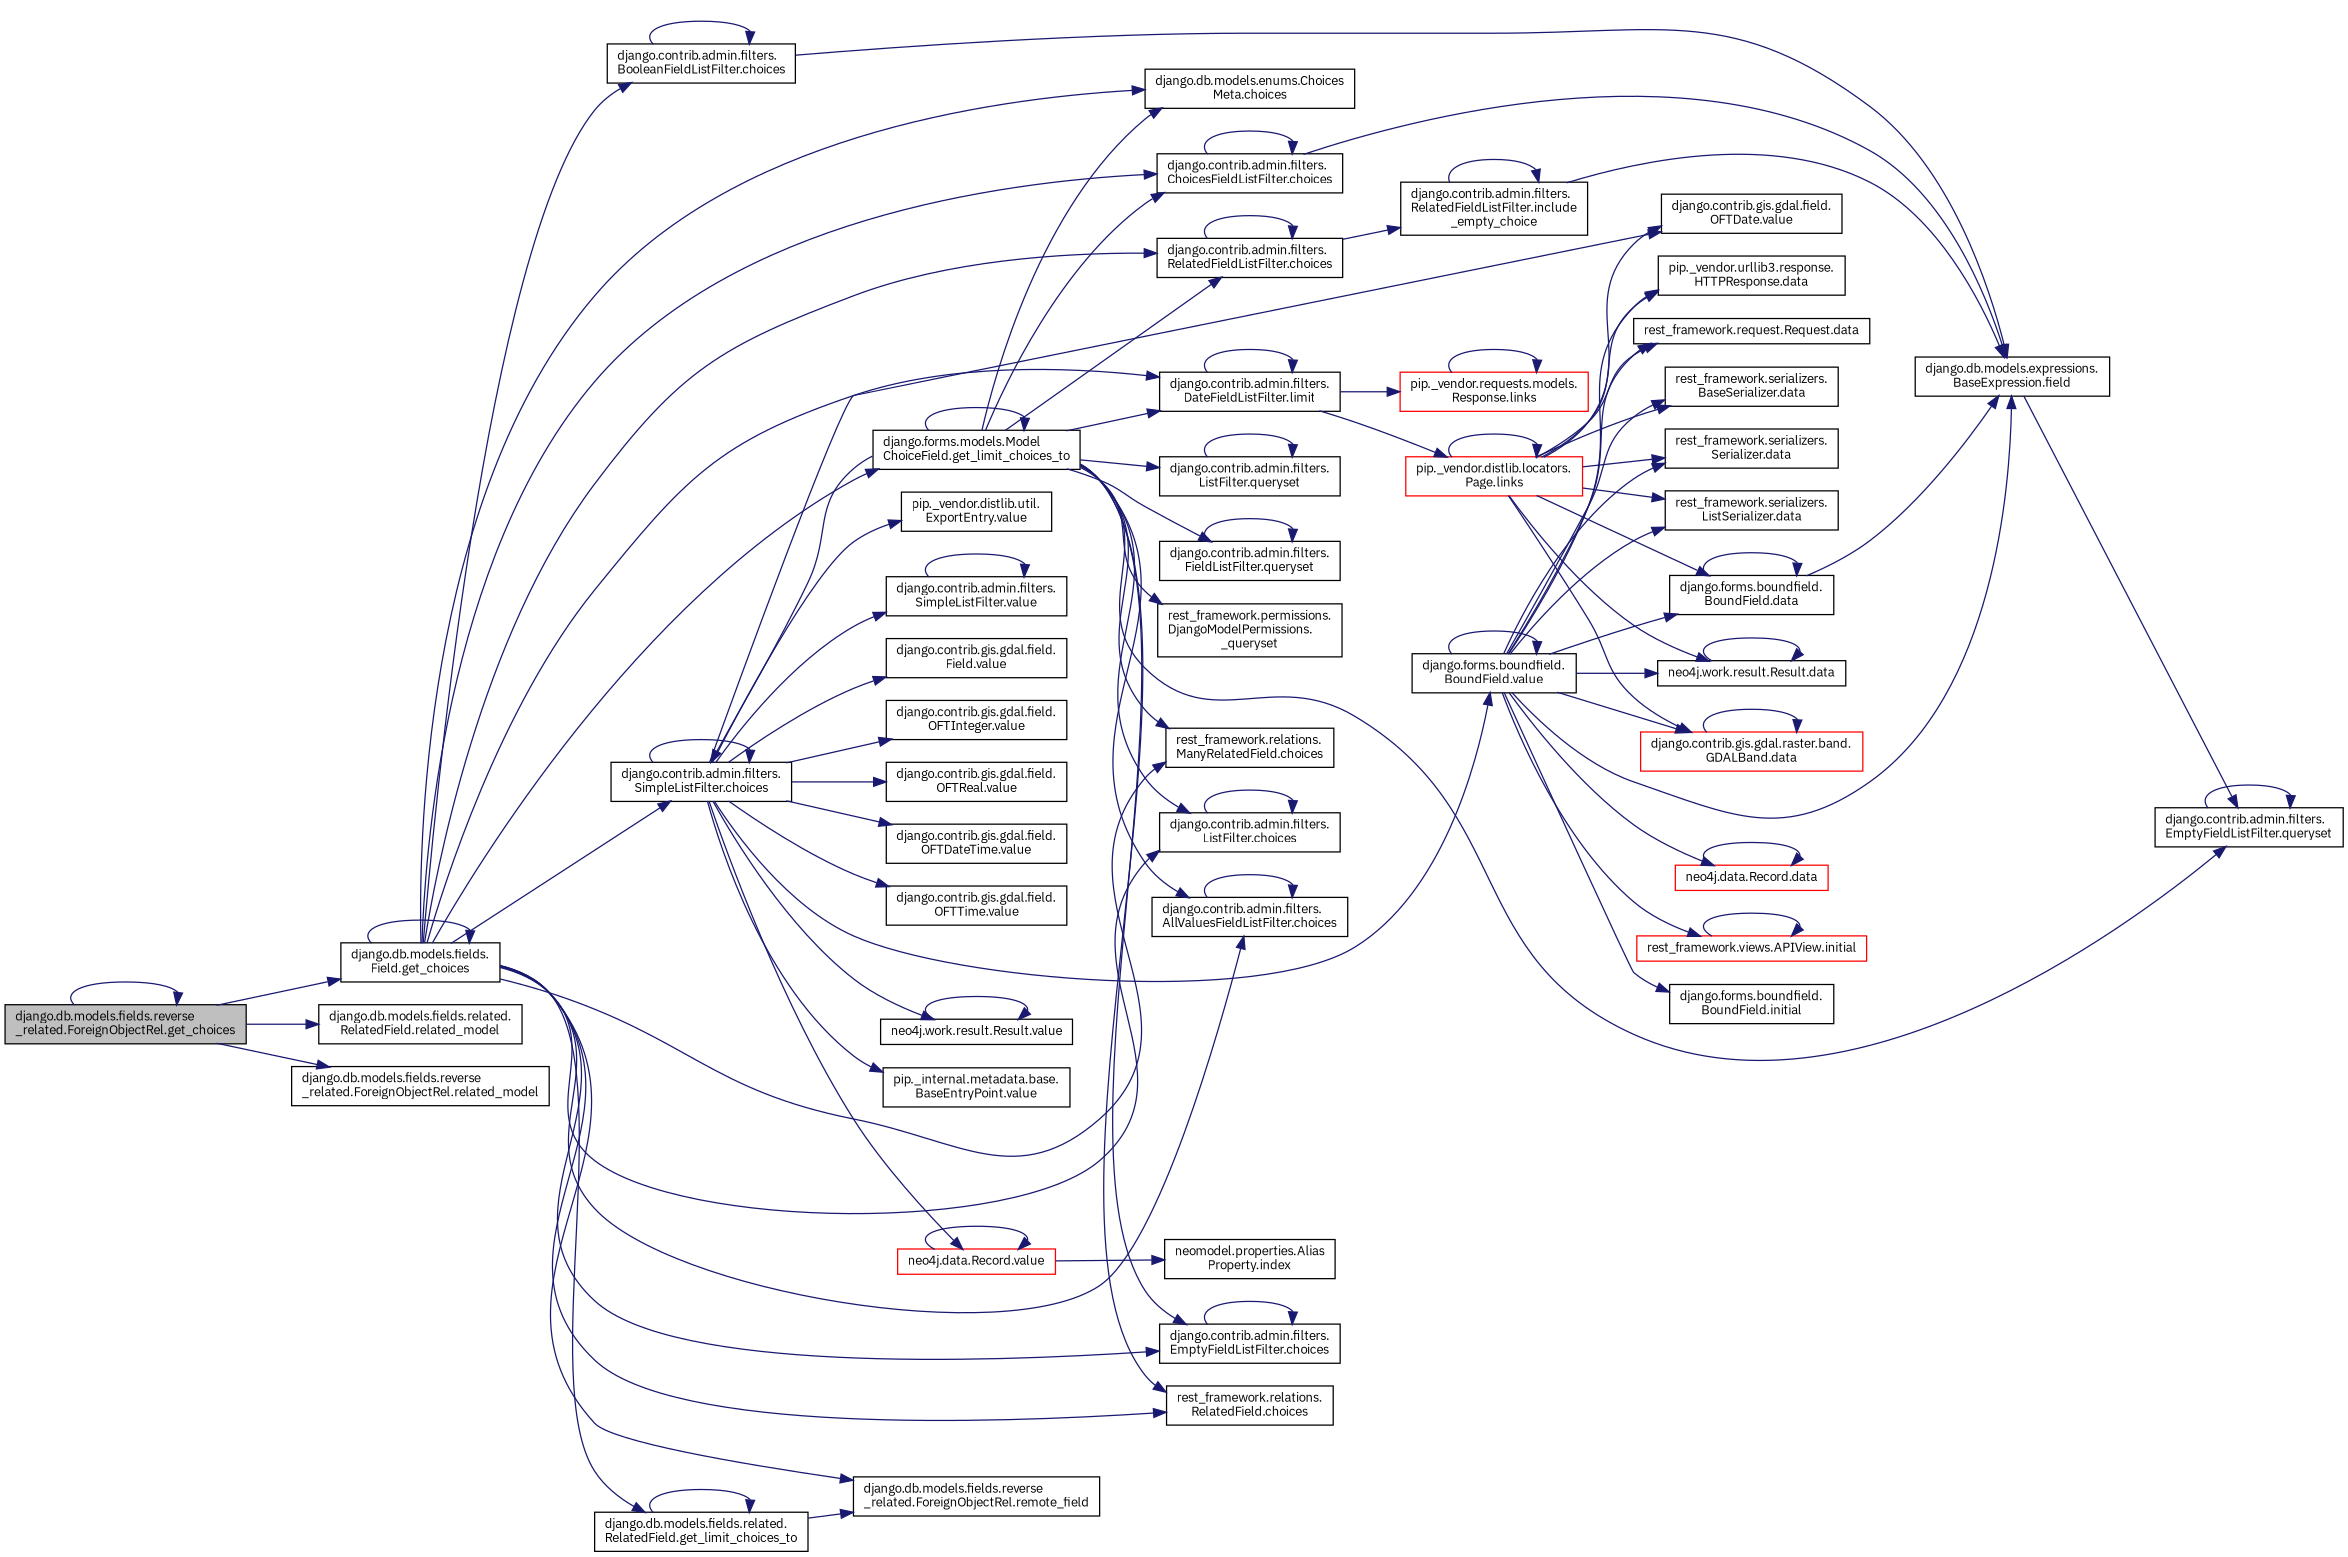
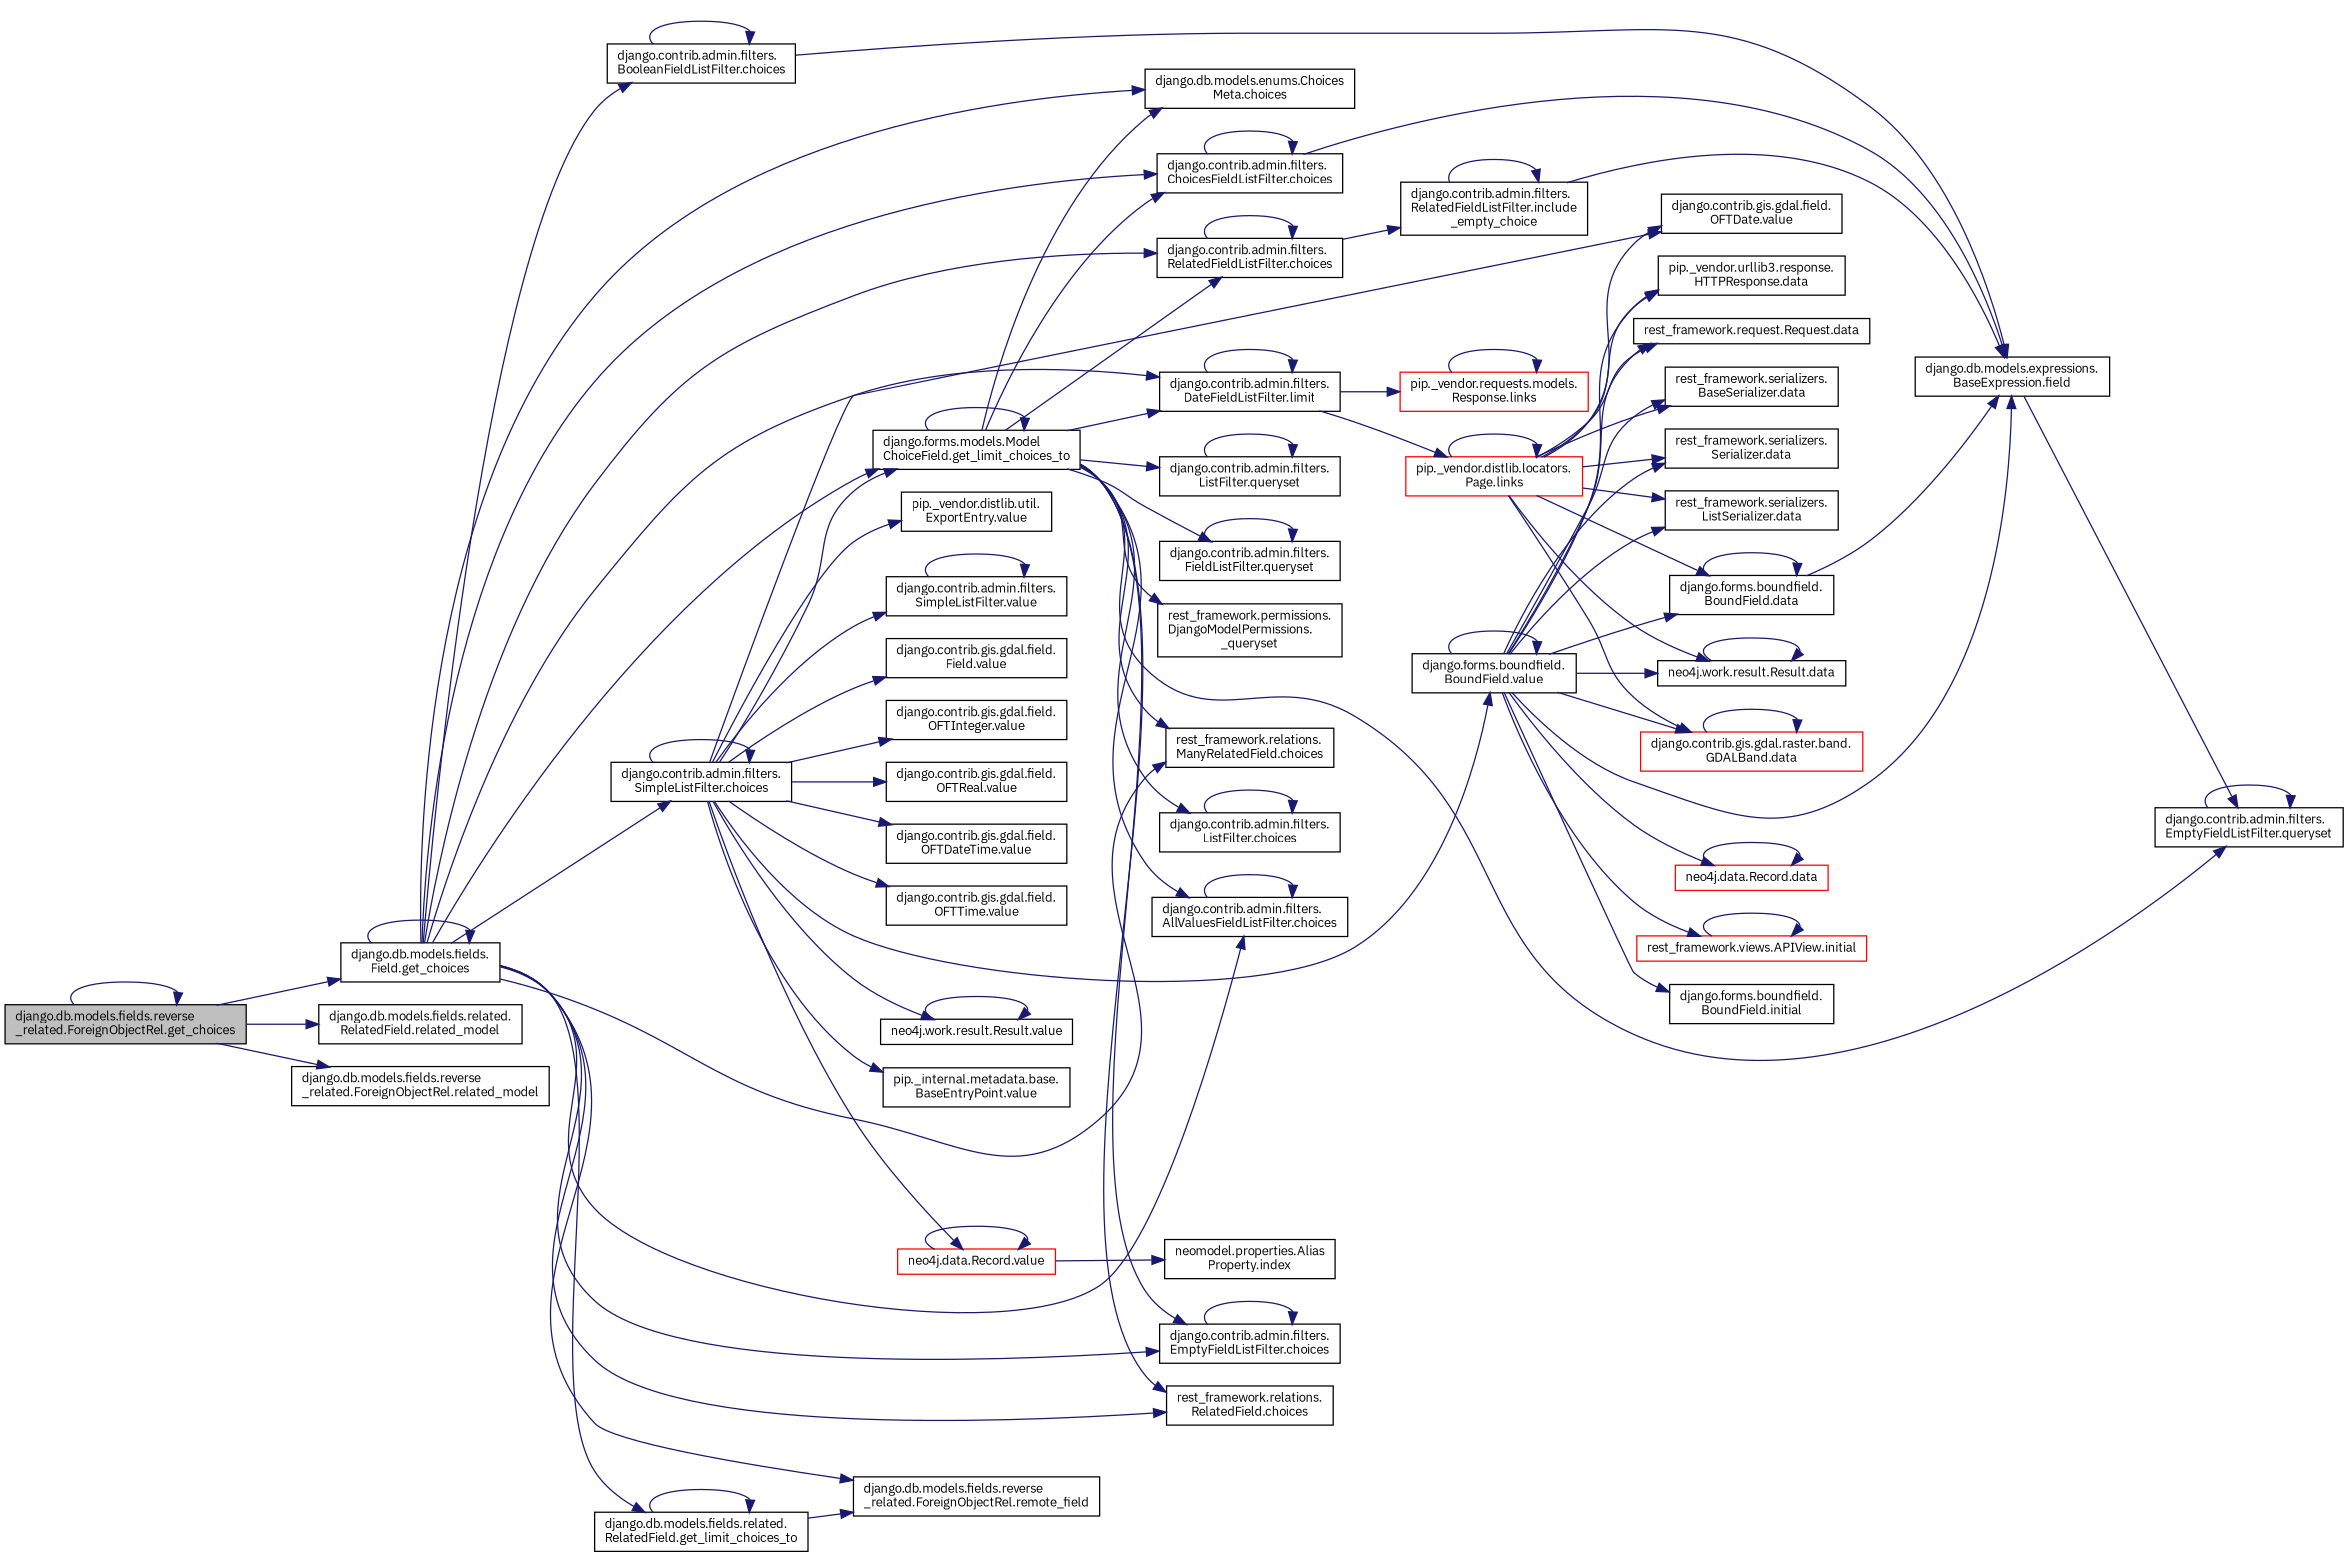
edge "django.forms.models.Model ChoiceField.get_limit_choices_to" -> "django.contrib.admin.filters. SimpleListFilter.choices": reversed
edge "django.db.models.fields. Field.get_choices" -> "django.contrib.admin.filters. ListFilter.choices": removed
